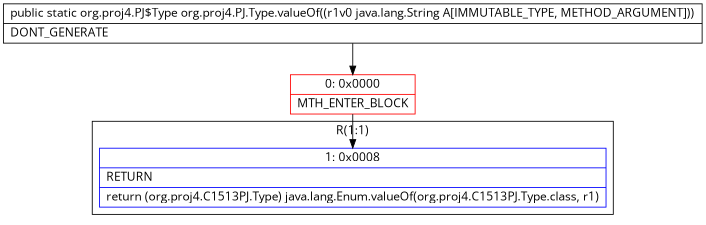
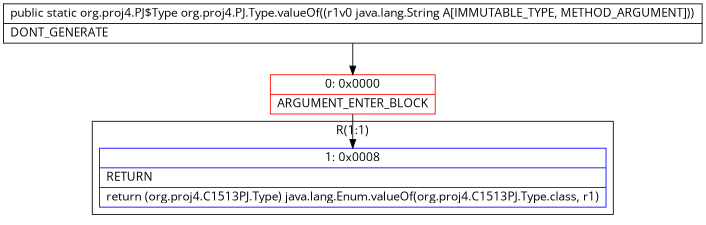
node "0: 0x0000": text "MTH_ENTER_BLOCK" -> "ARGUMENT_ENTER_BLOCK"
